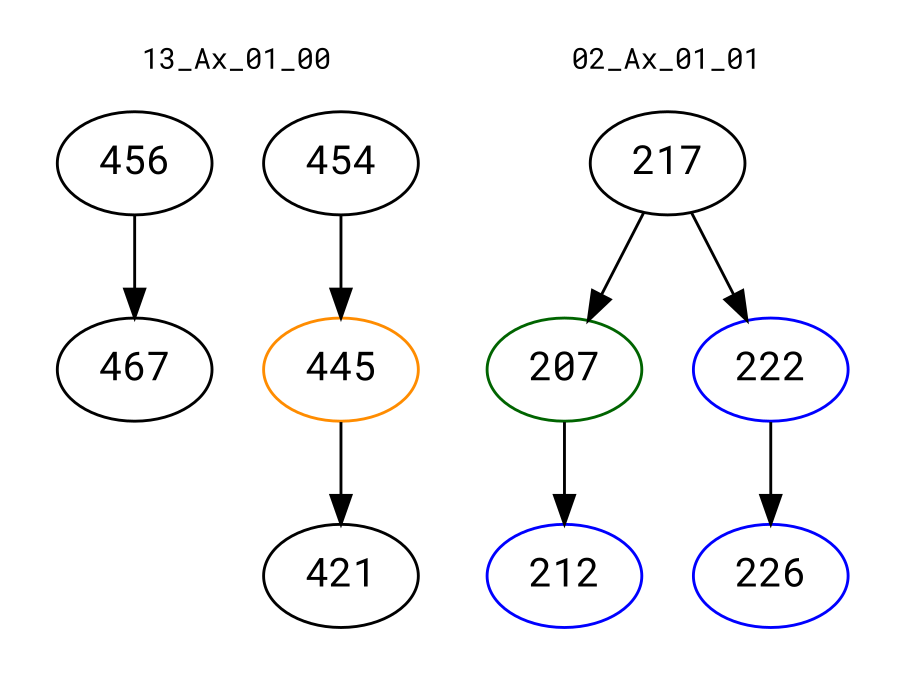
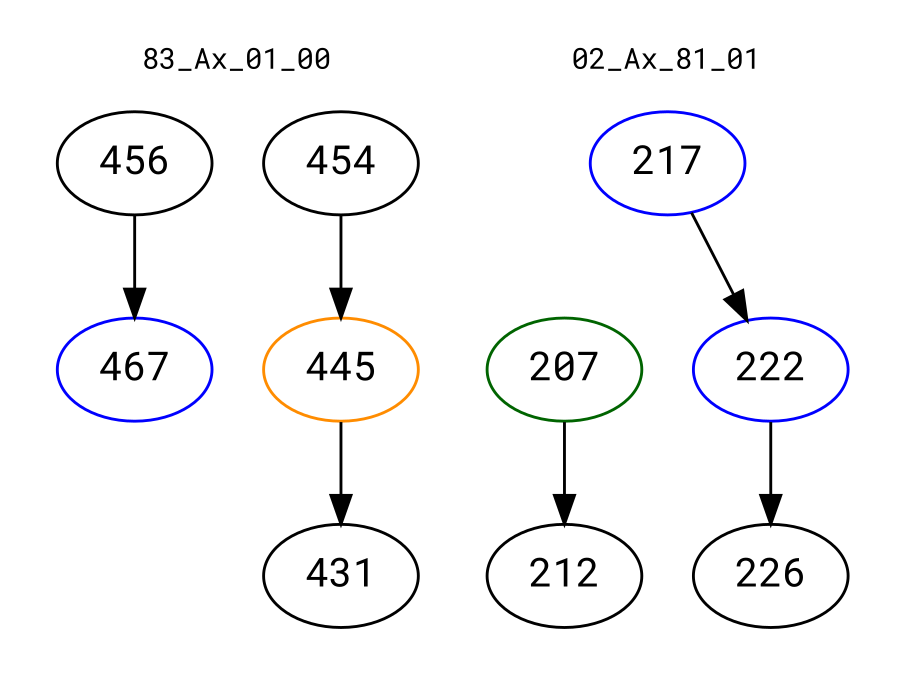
cluster "13_Ax_01_00": label "13_Ax_01_00" -> "83_Ax_01_00"
cluster "02_Ax_01_01": label "02_Ax_01_01" -> "02_Ax_81_01"
node "217": color black -> blue
edge "217" -> "207": removed
node "467": color black -> blue
node "421": label "421" -> "431"
node "212": color blue -> black
node "226": color blue -> black
